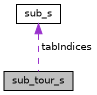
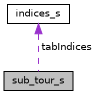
node "sub_s": label "sub_s" -> "indices_s"
